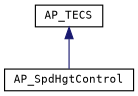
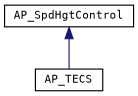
edge "AP_SpdHgtControl" -> "AP_TECS": reversed
